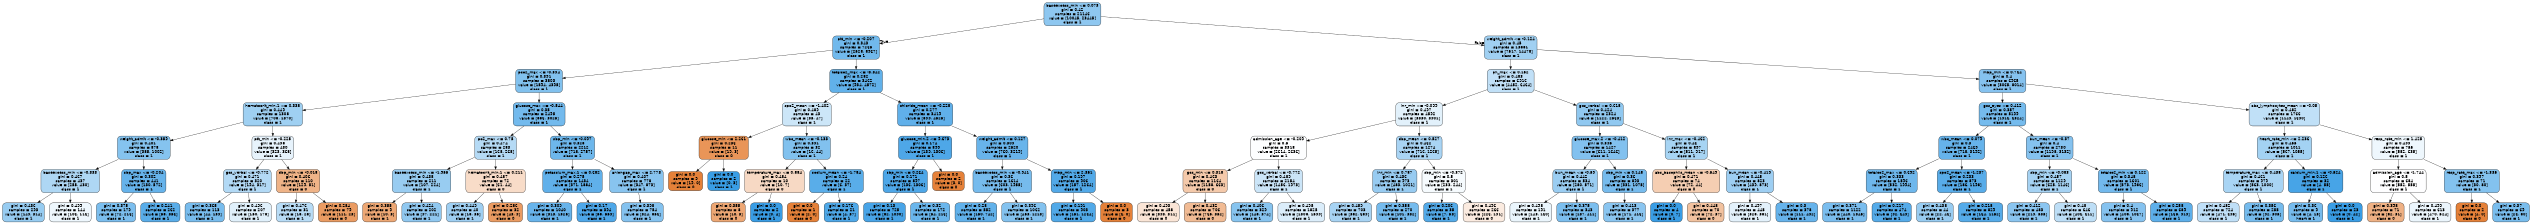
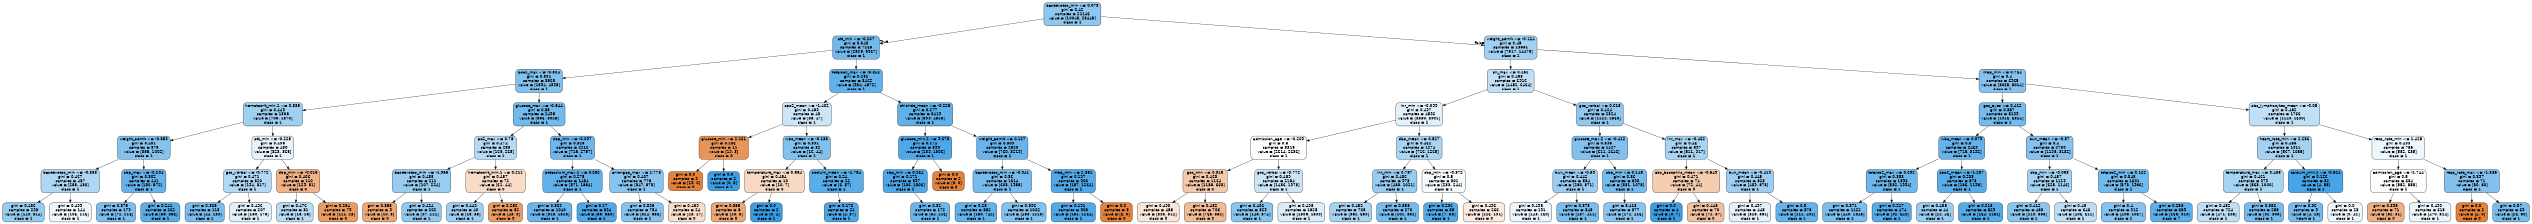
node "gini = 0.355 samples = 9 value = [10, 3] class = 1": label "gini = 0.355 samples = 9 value = [10, 3] class = 1" -> "gini = 0.355 samples = 9 value = [10, 3] class = 0"
node "gini = 0.489 samples = 24 value = [23, 17] class = 0": added
node "gini = 0.0 samples = 1 value = [2, 0] class = 0": removed
node "gini = 0.13 samples = 725 value = [82, 1090] class = 1": removed
node "gini = 0.413 samples = 377 value = [171, 416] class = 1": label "gini = 0.413 samples = 377 value = [171, 416] class = 1" -> "gini = 3.413 samples = 377 value = [171, 416] class = 1"
node "gini = 0.258 samples = 689 value = [165, 919] class = 1": label "gini = 0.258 samples = 689 value = [165, 919] class = 1" -> "gini = 0.258 samples = 689 value = [165, 919] class = 7"
node "gini = 0.0 samples = 23 value = [0, 42] class = 1": fillcolor #399de5 -> #eef7fd
